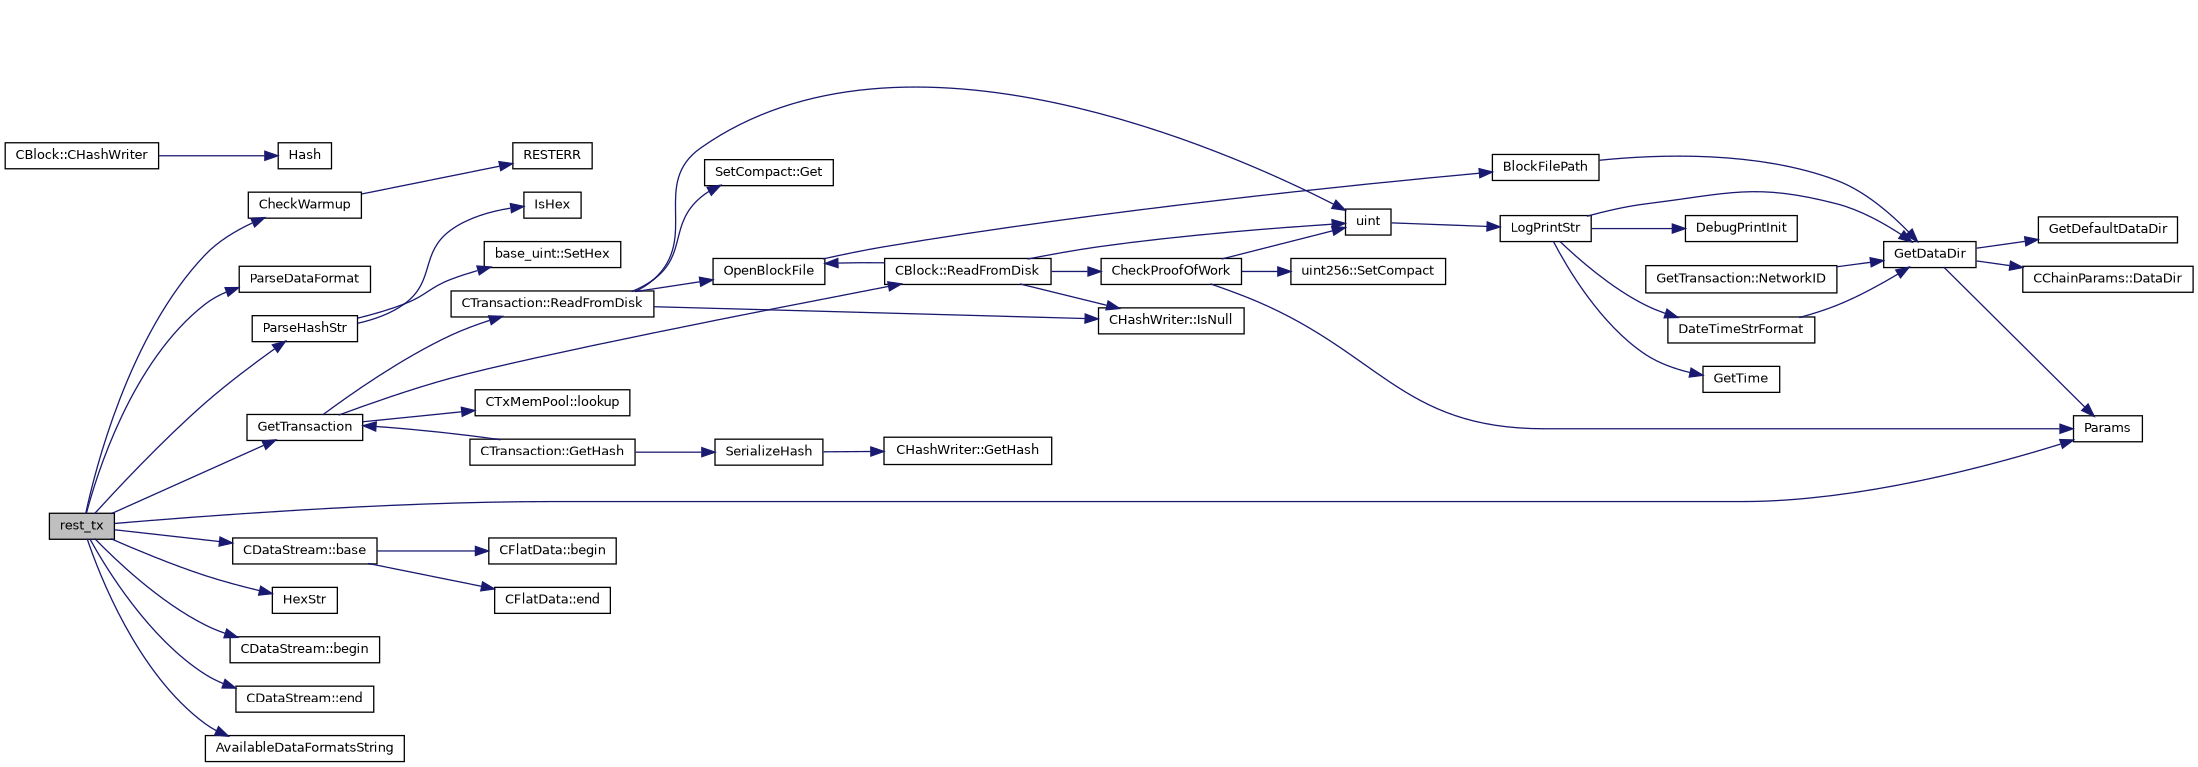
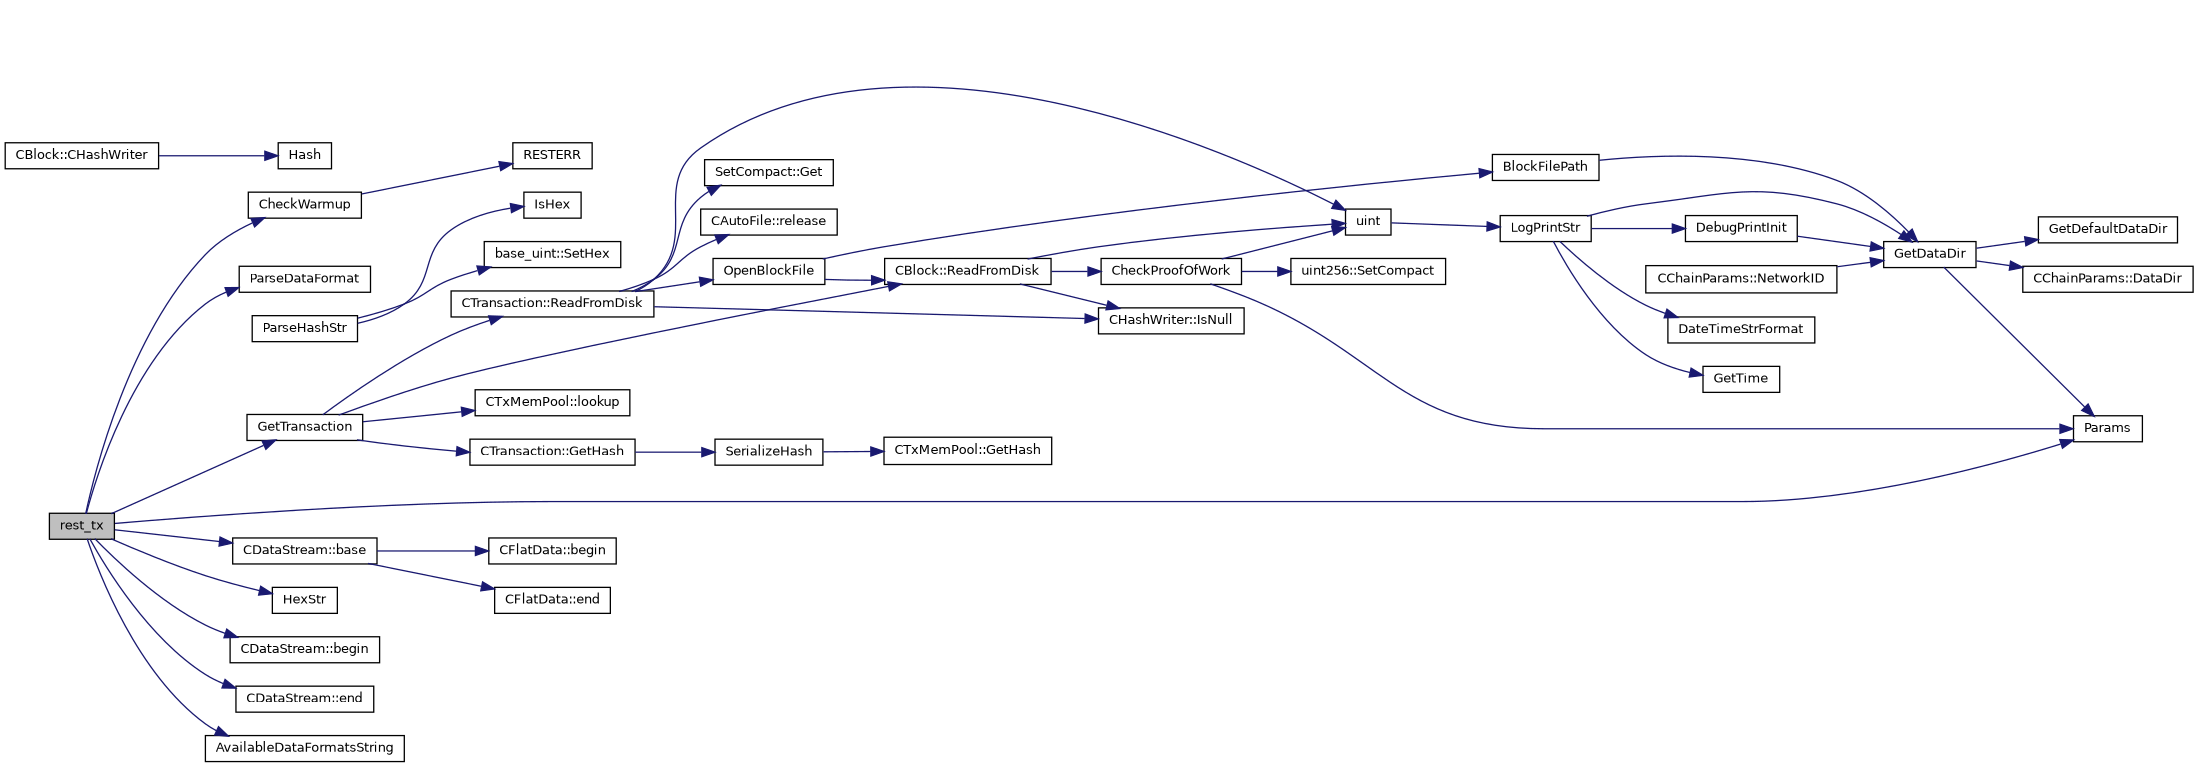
node "CAutoFile::release": added
edge "CBlock::ReadFromDisk" -> "OpenBlockFile": reversed
node "GetTransaction::NetworkID": label "GetTransaction::NetworkID" -> "CChainParams::NetworkID"
edge "DateTimeStrFormat" -> "GetDataDir": now "DebugPrintInit" -> "GetDataDir"
edge "rest_tx" -> "ParseHashStr": removed
edge "CTransaction::GetHash" -> "GetTransaction": reversed
node "CHashWriter::GetHash": label "CHashWriter::GetHash" -> "CTxMemPool::GetHash"
